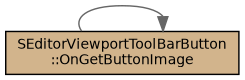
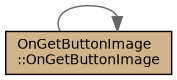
node "SEditorViewportToolBarButton ::OnGetButtonImage": label "SEditorViewportToolBarButton ::OnGetButtonImage" -> "OnGetButtonImage ::OnGetButtonImage"
